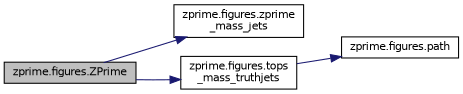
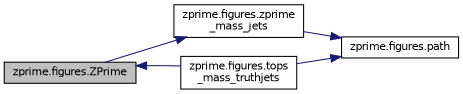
edge "zprime.figures.zprime _mass_jets" -> "zprime.figures.path": added
edge "zprime.figures.ZPrime" -> "zprime.figures.tops _mass_truthjets": reversed
